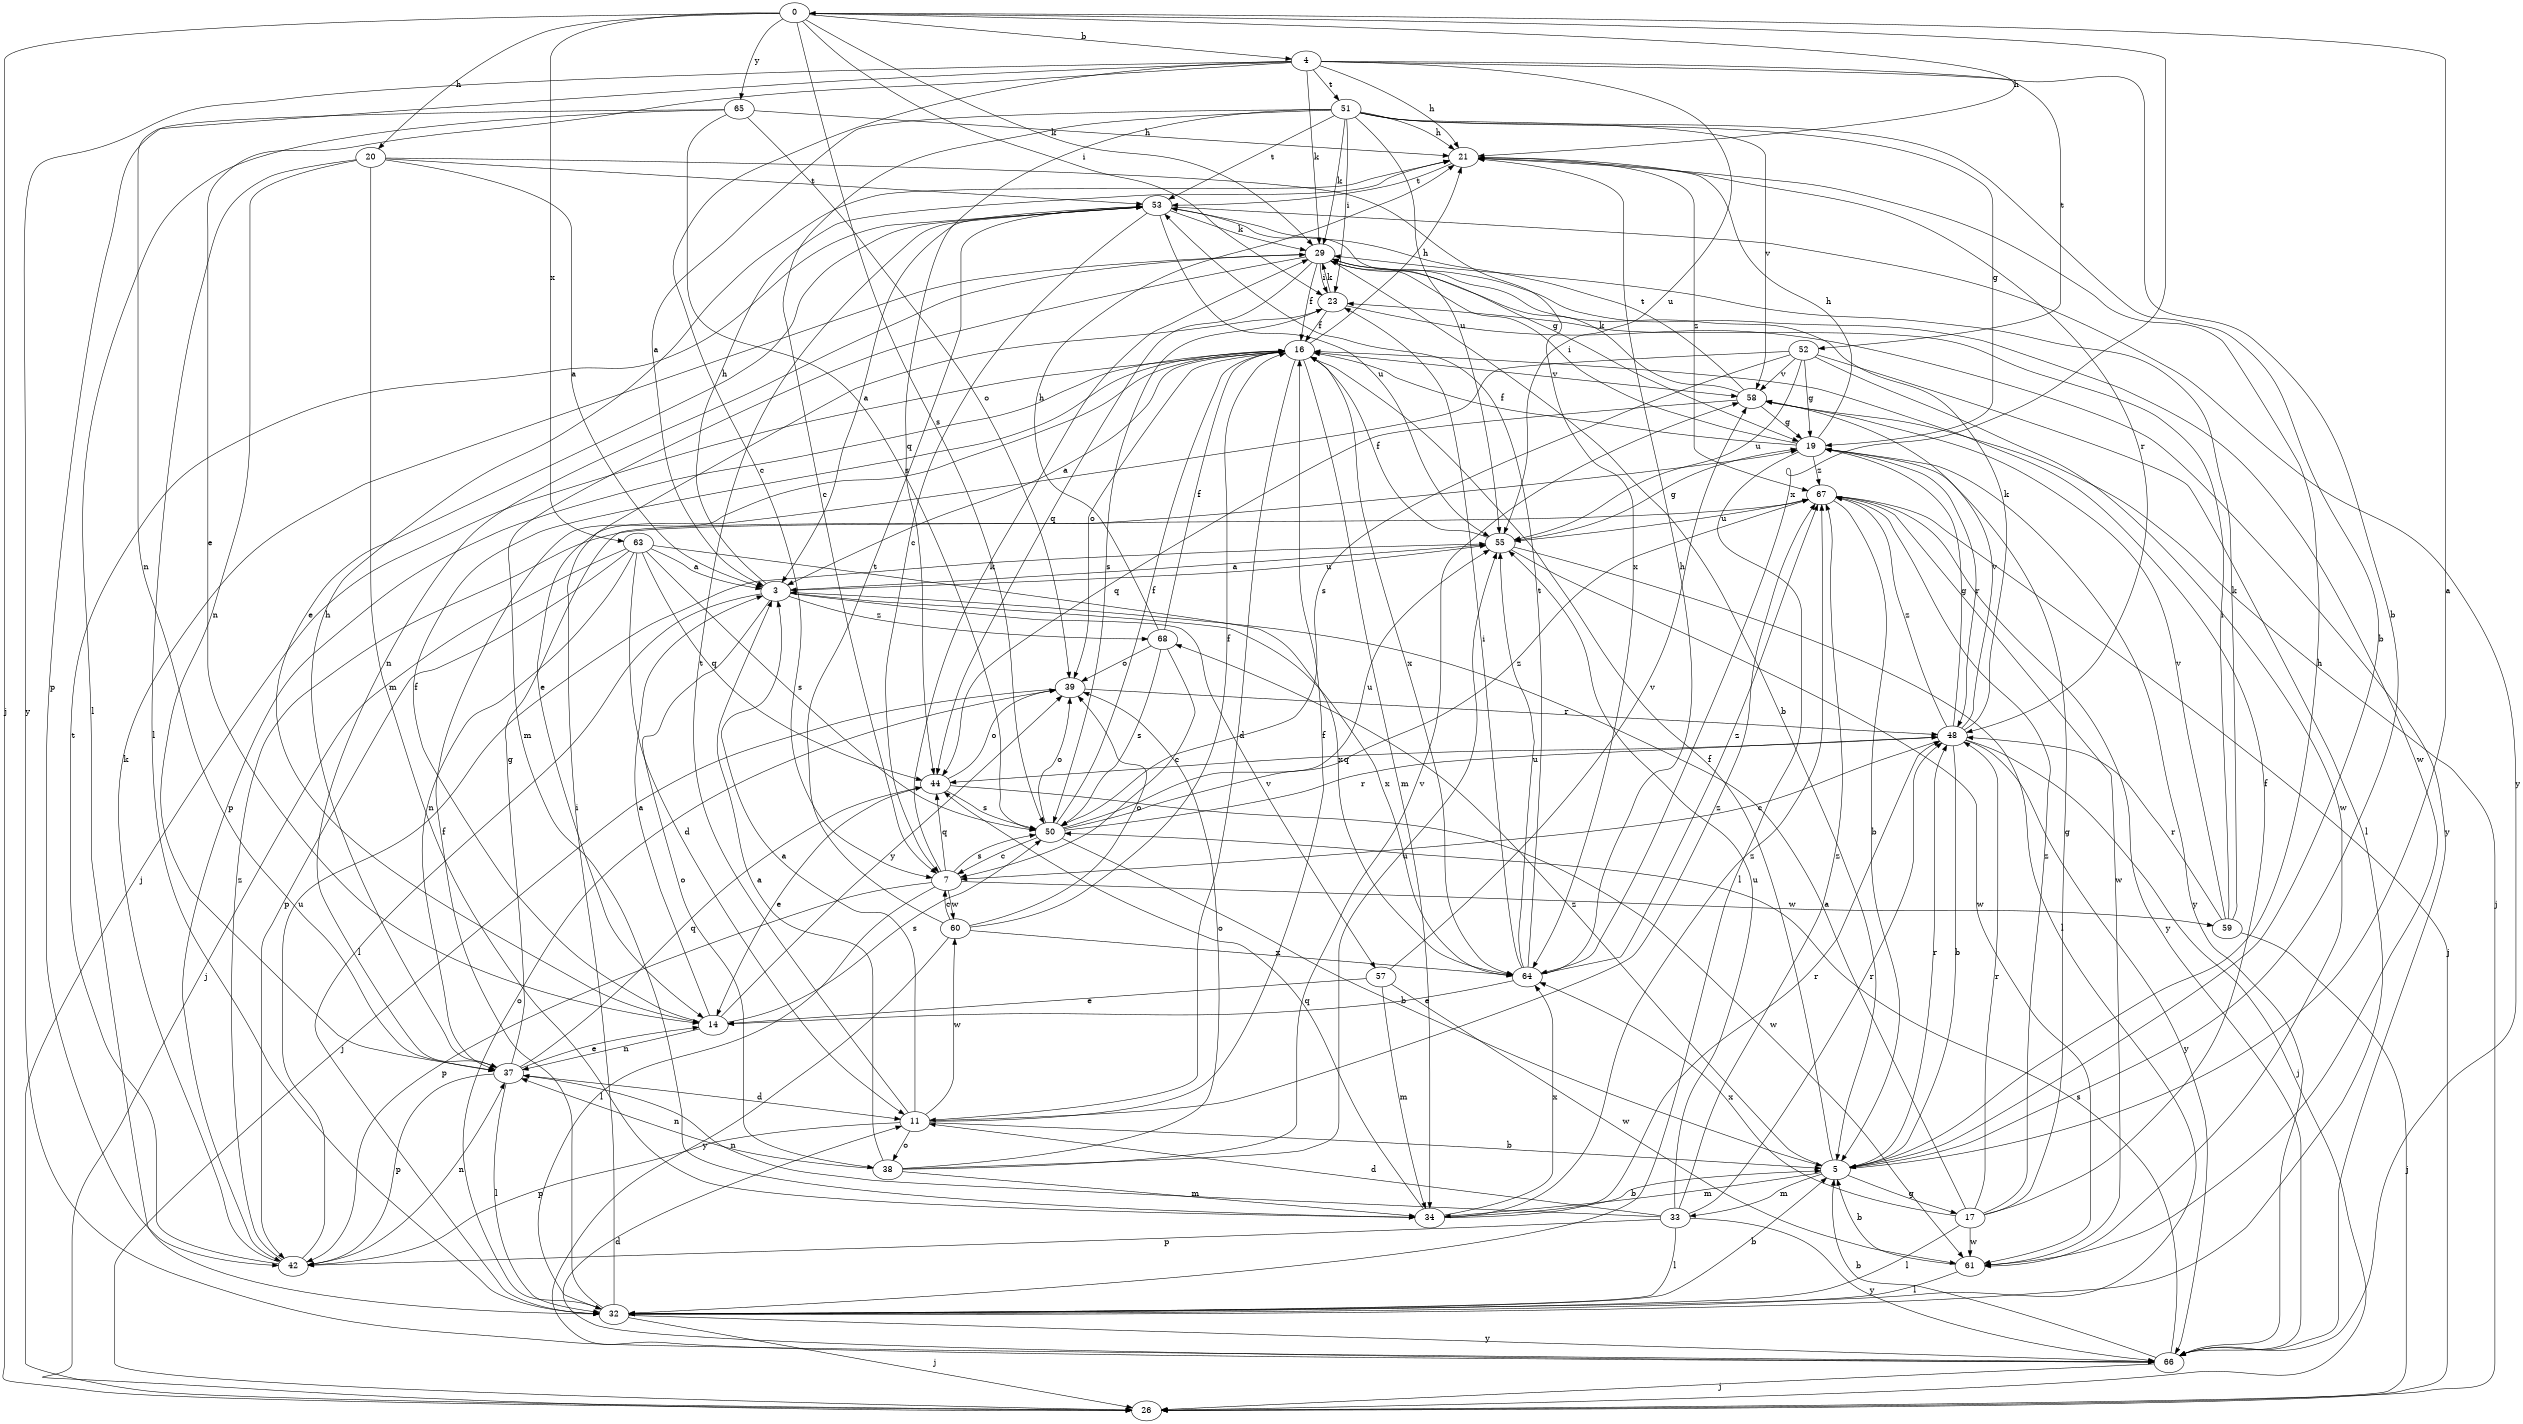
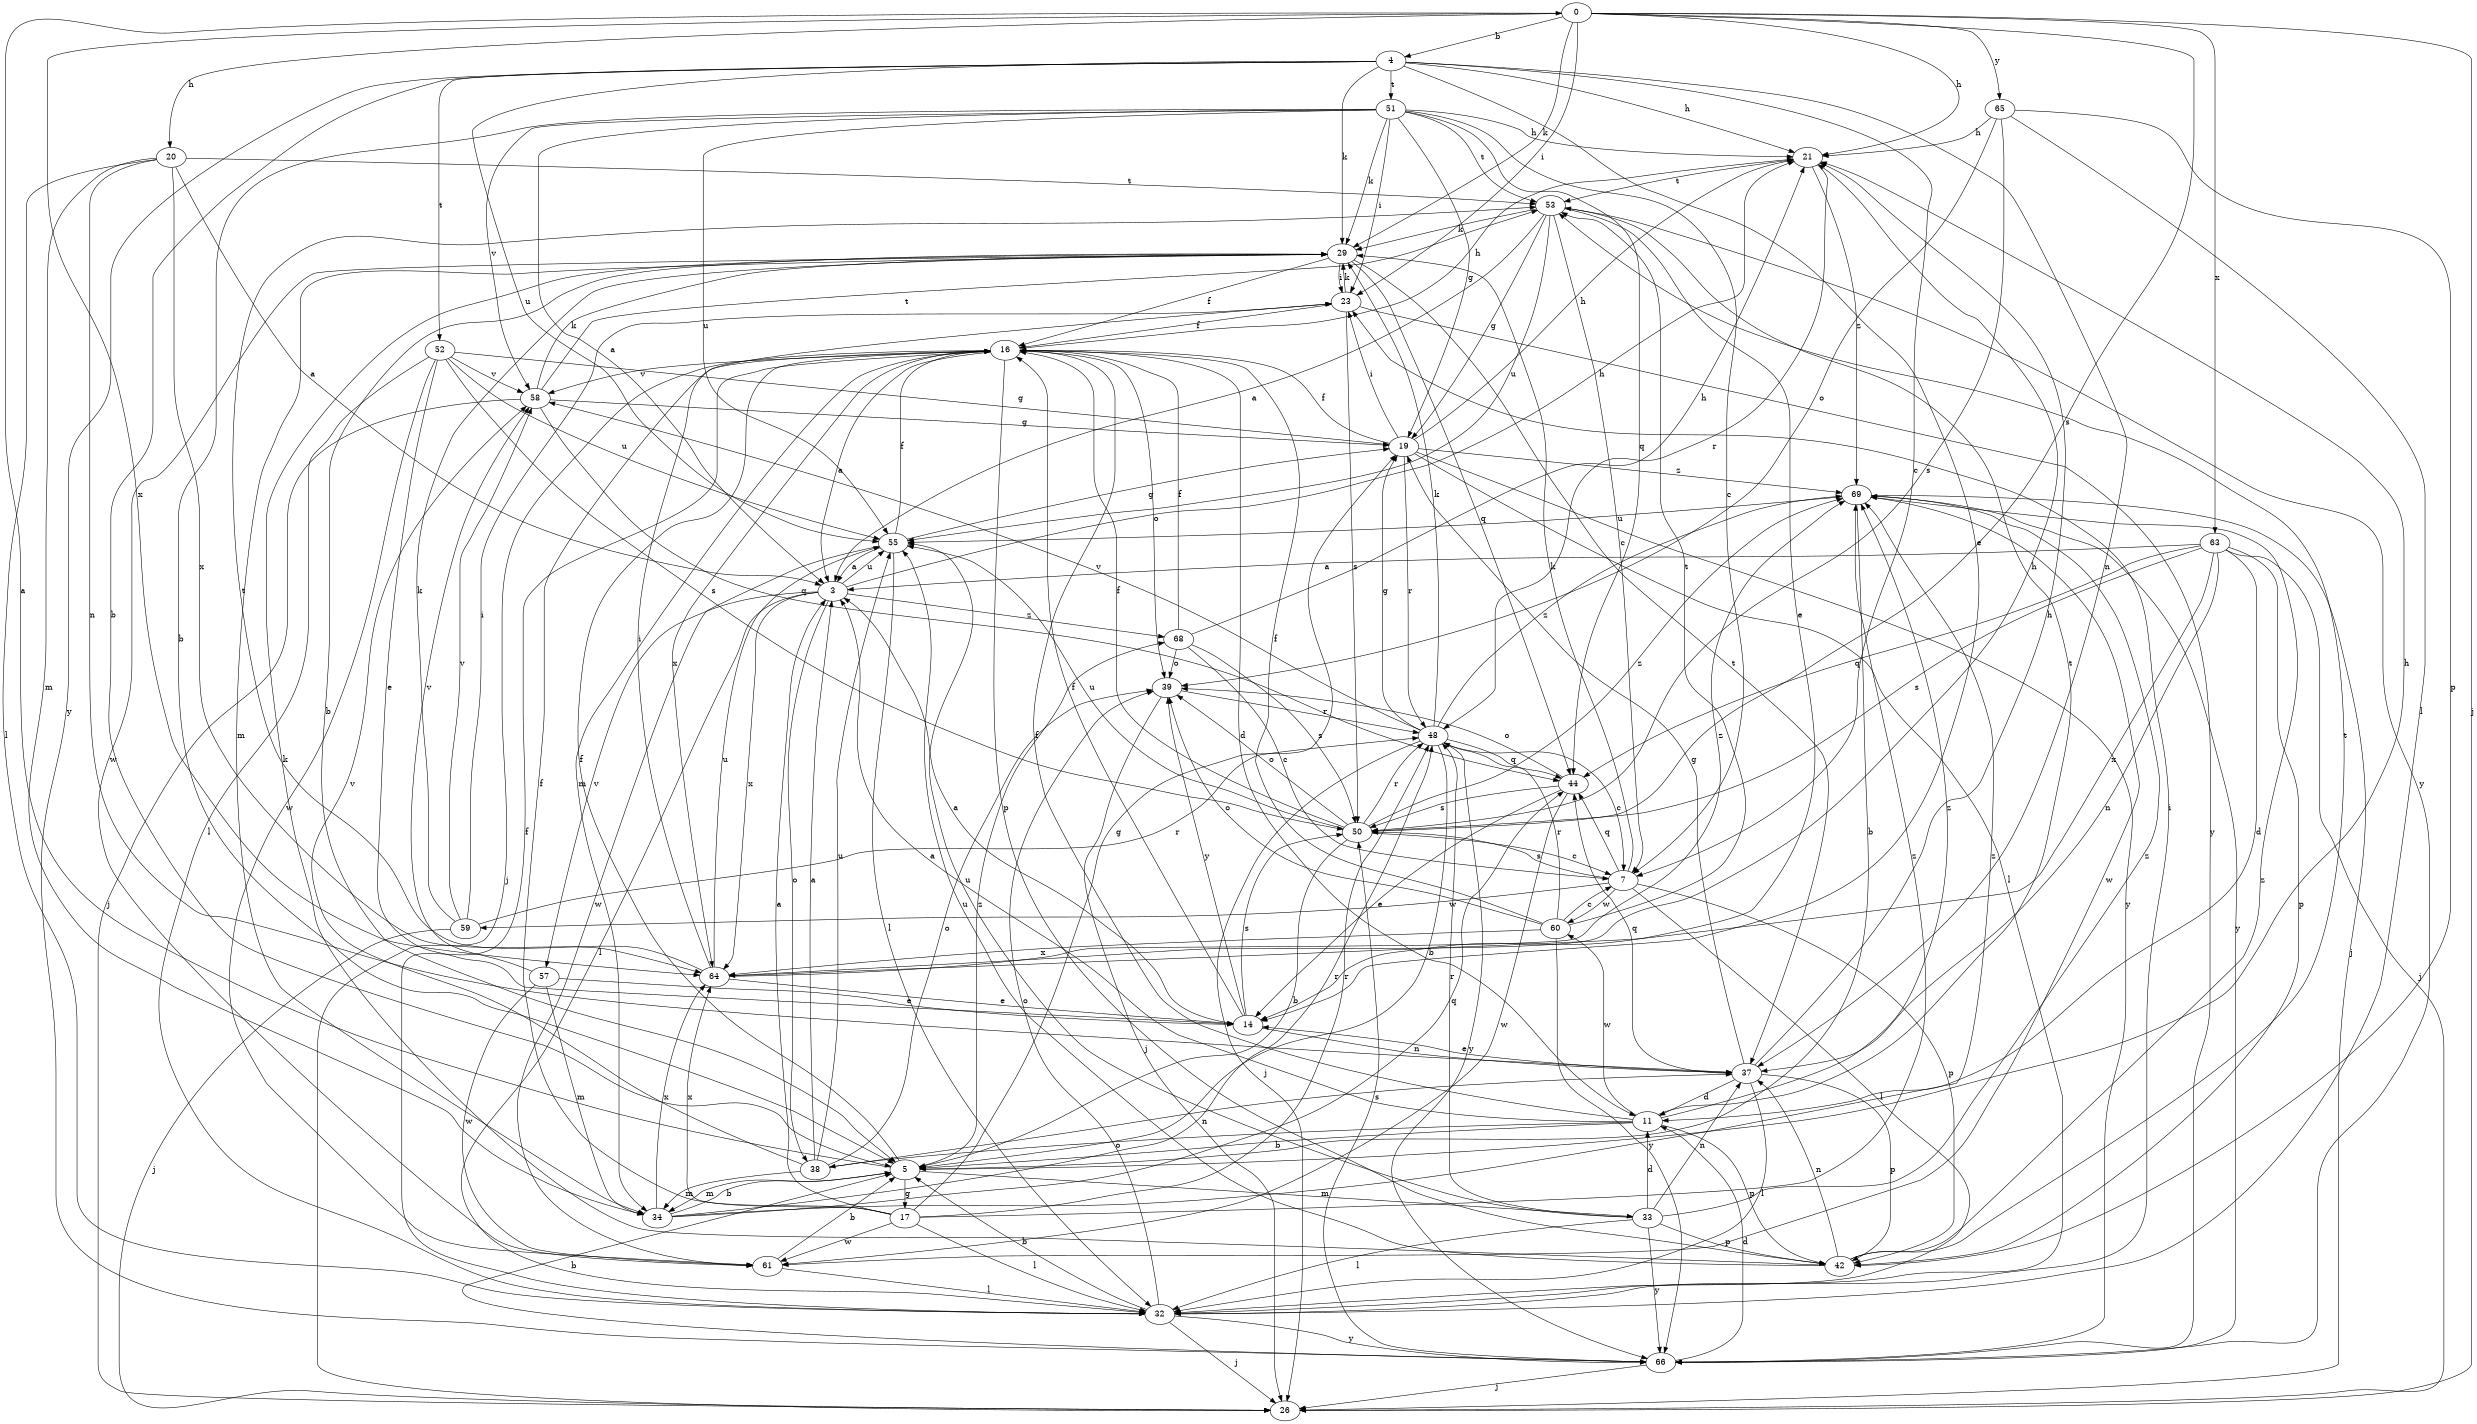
edge "19" -> "29": now "19" -> "23"
node "67": label "67" -> "69"
edge "29" -> "37": label "n" -> "t"
edge "5" -> "48": now "60" -> "48"
